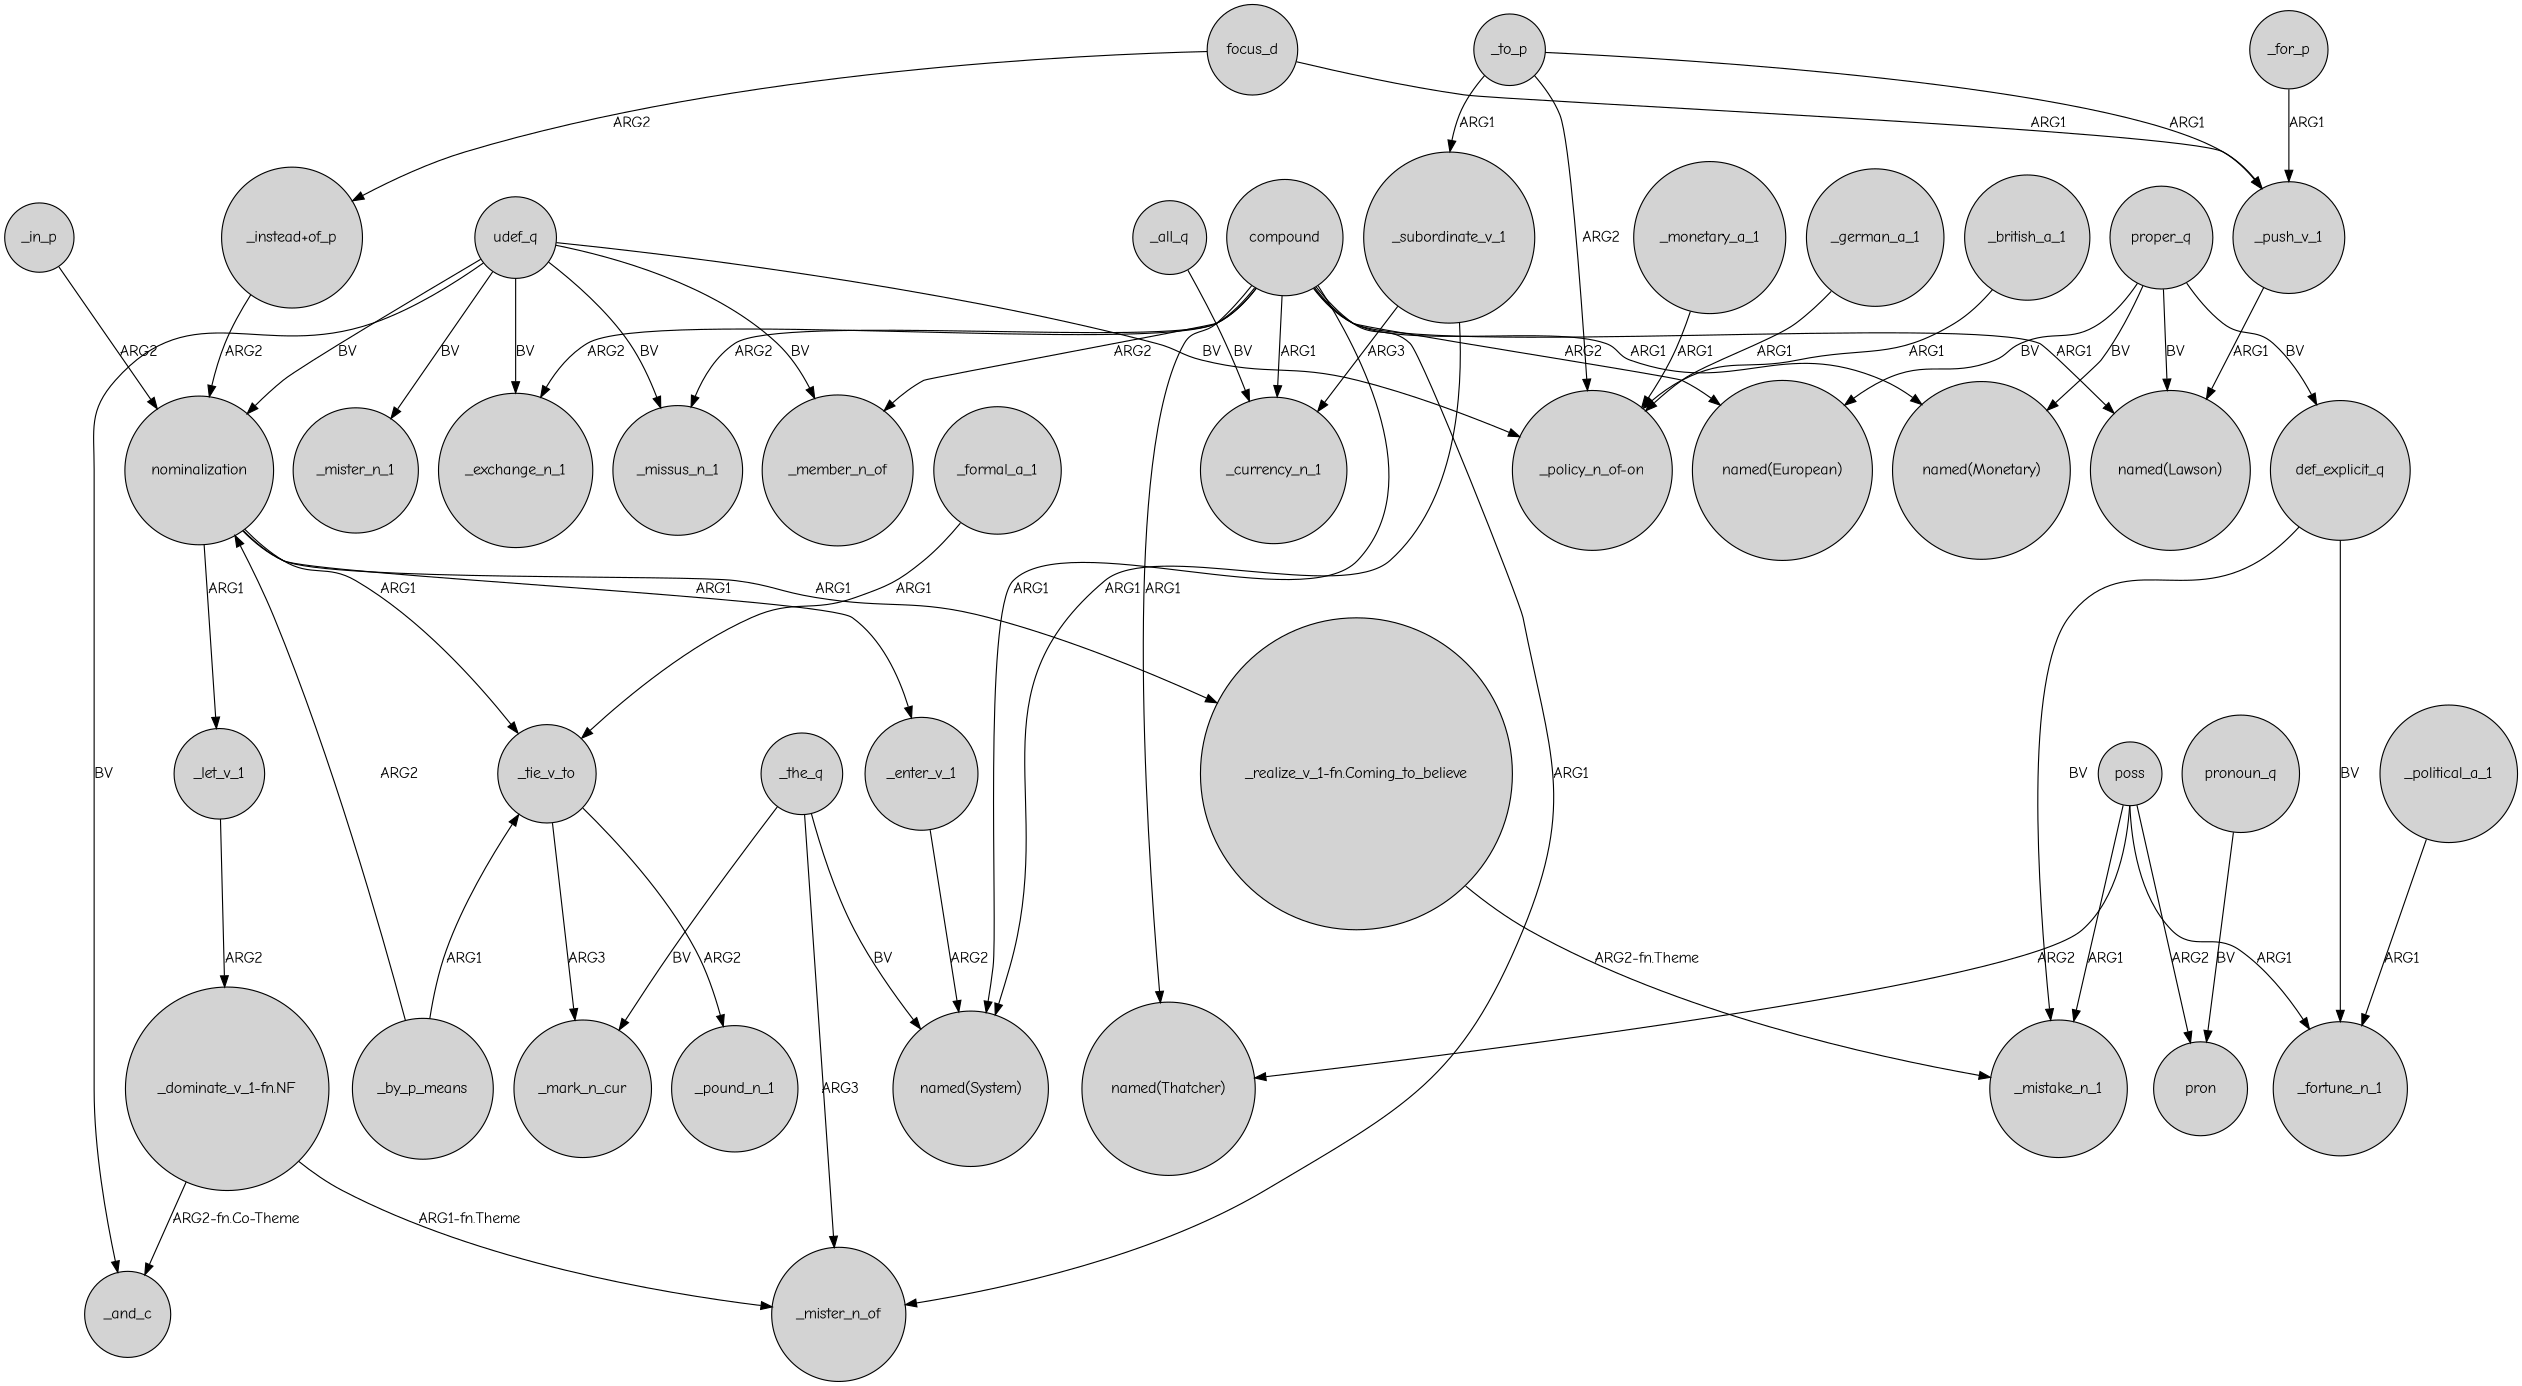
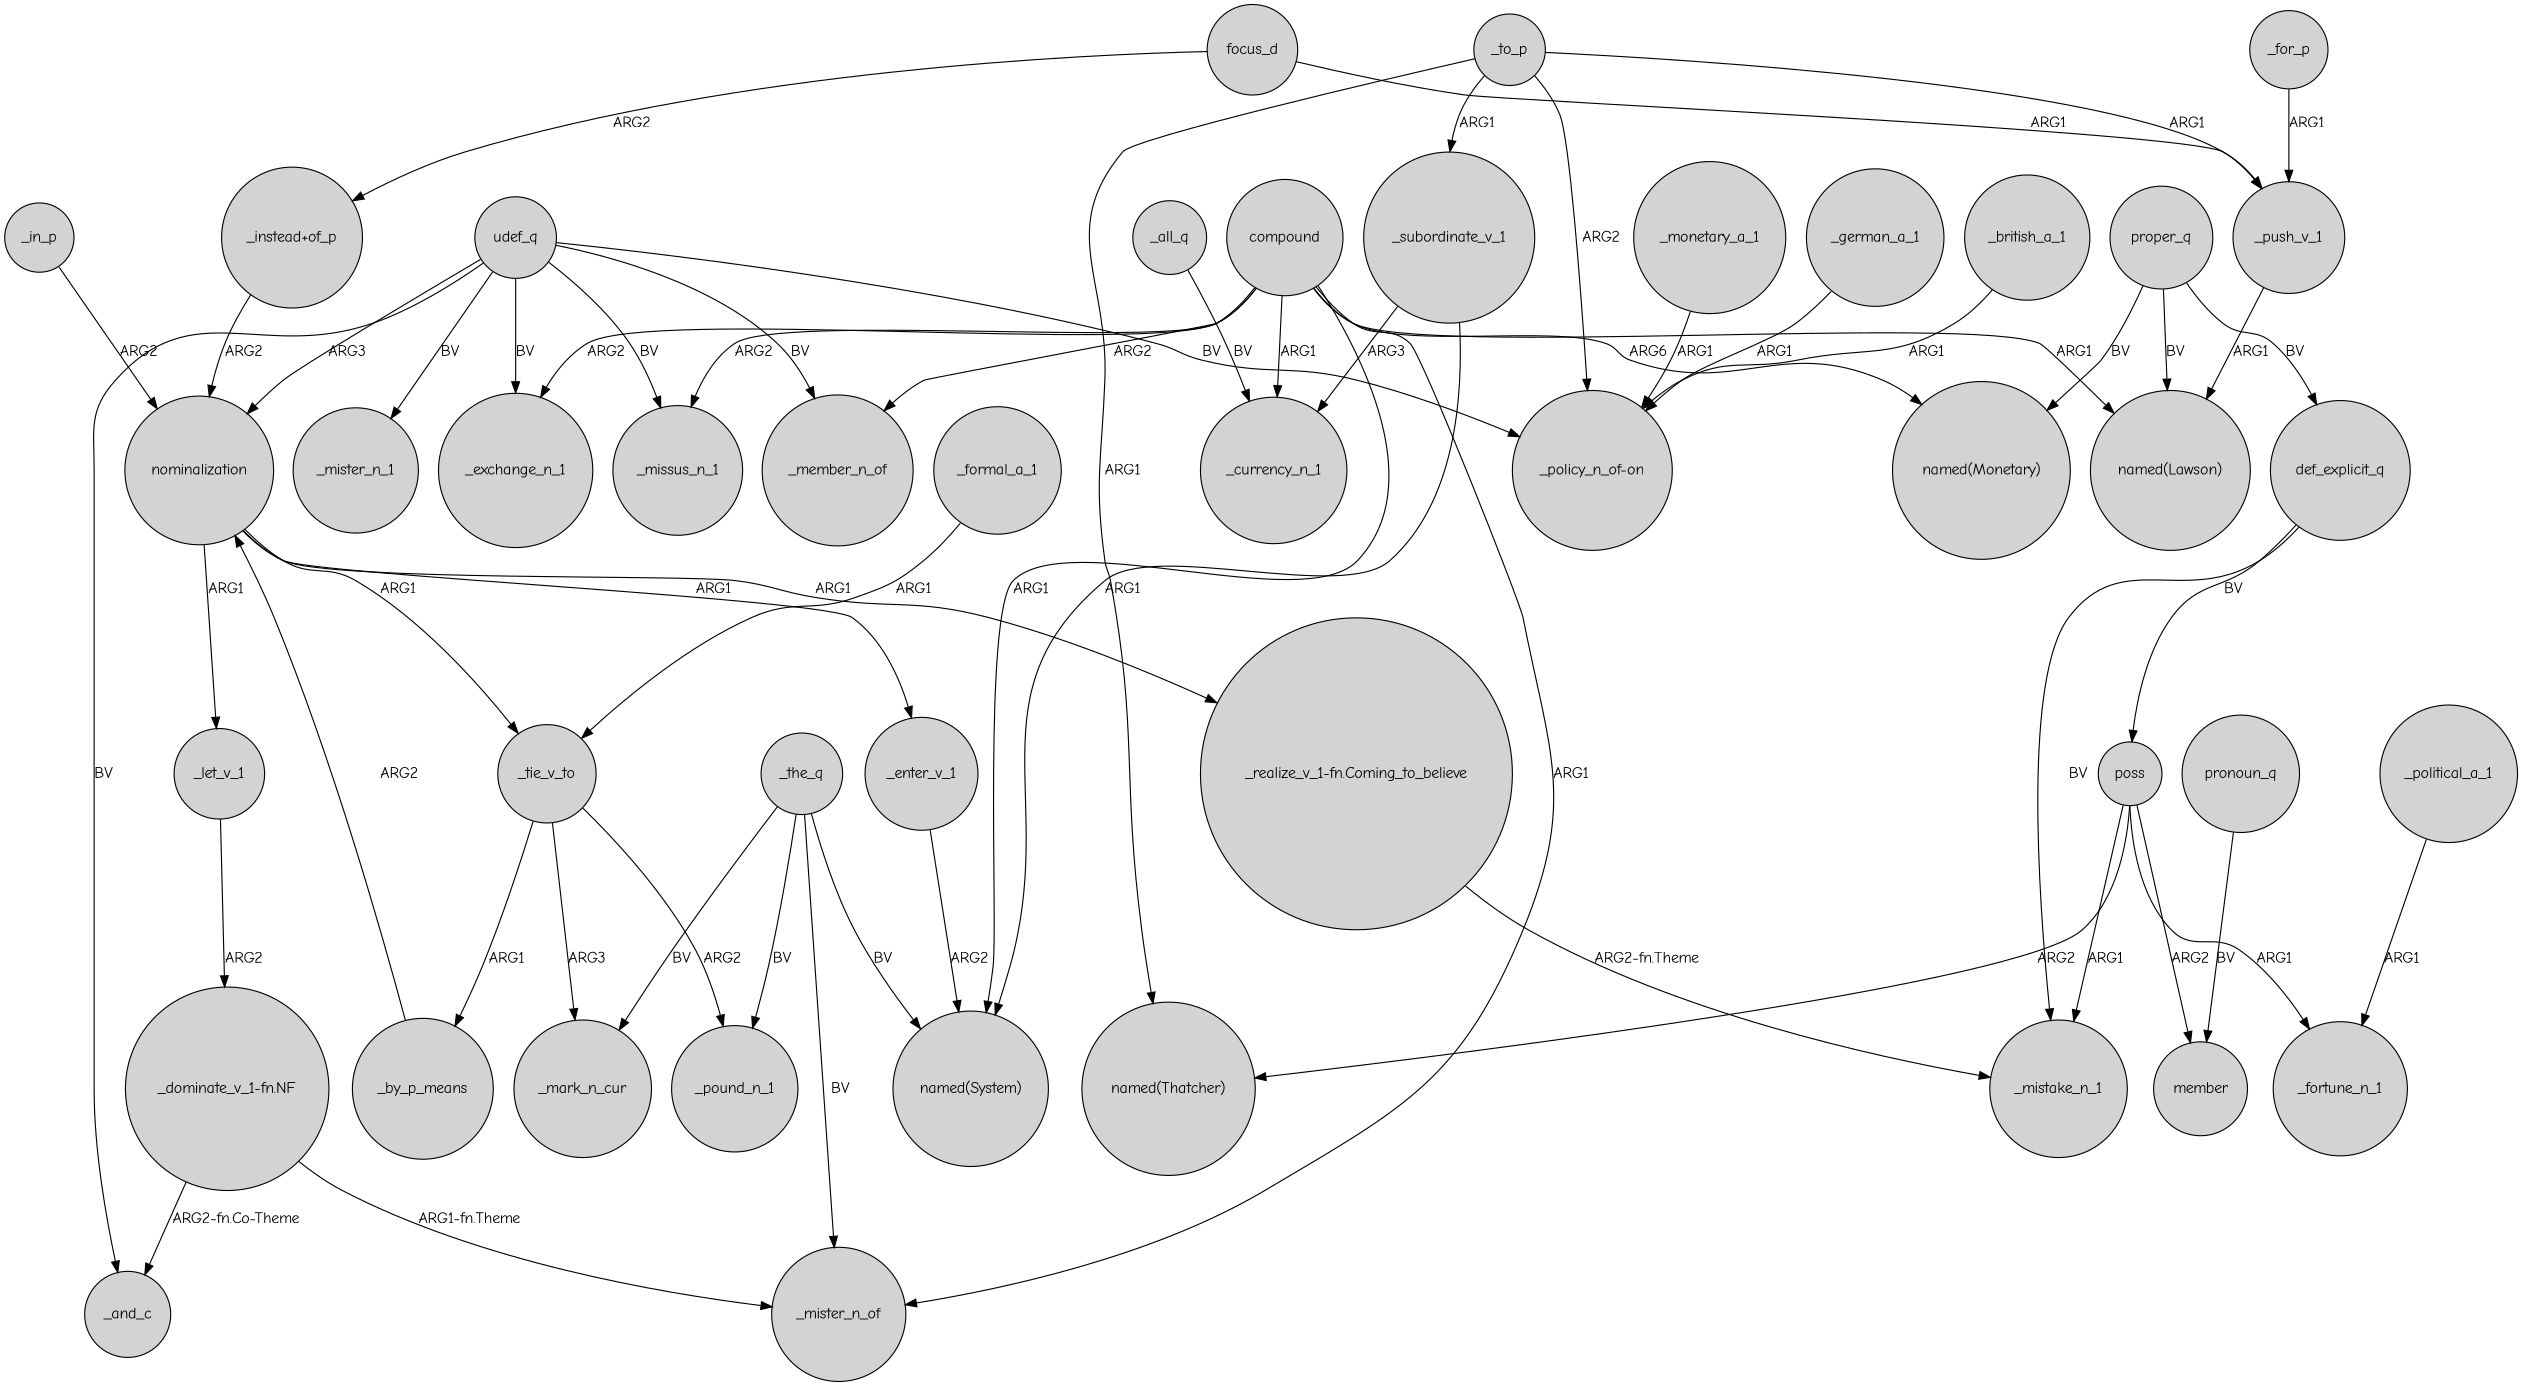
edge "udef_q" -> "nominalization": label "BV" -> "ARG3"
edge "compound" -> "named(Monetary)": label "ARG1" -> "ARG6"
node "named(European)": removed
edge "compound" -> "named(Thatcher)": now "_to_p" -> "named(Thatcher)"
edge "def_explicit_q" -> "_fortune_n_1": now "def_explicit_q" -> "poss"
edge "_the_q" -> "_pound_n_1": added, label "BV"
edge "_by_p_means" -> "_tie_v_to": reversed
edge "_the_q" -> "_mister_n_of": label "ARG3" -> "BV"
node "pron": label "pron" -> "member"
